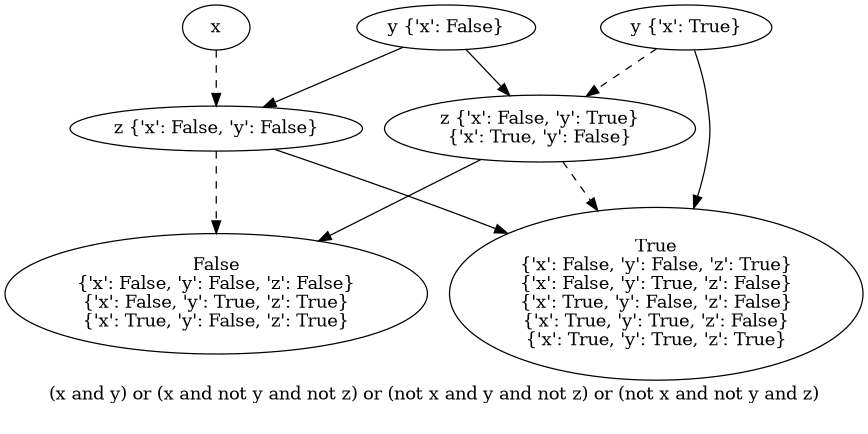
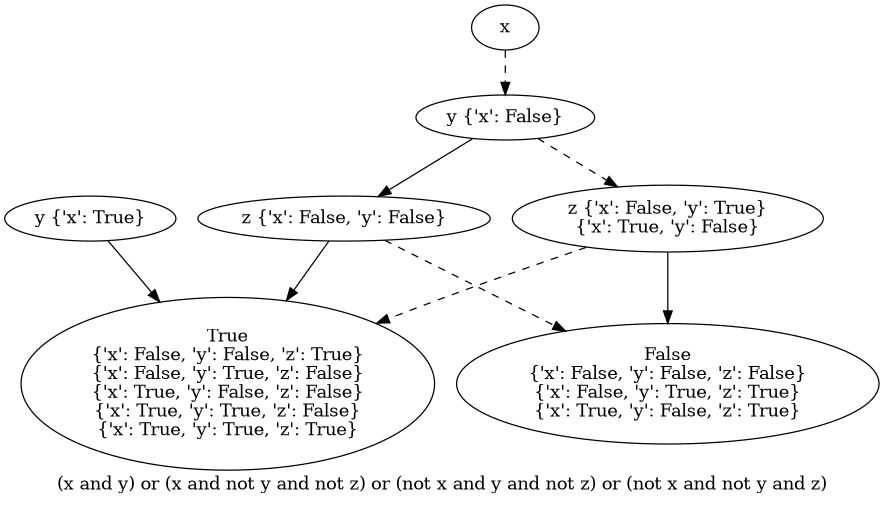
edge "y {'x': False}" -> "z {'x': False, 'y': True} {'x': True, 'y': False}": style solid -> dashed
edge "y {'x': True}" -> "z {'x': False, 'y': True} {'x': True, 'y': False}": removed
edge "x" -> "z {'x': False, 'y': False}": now "x" -> "y {'x': False}"
